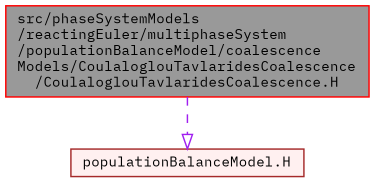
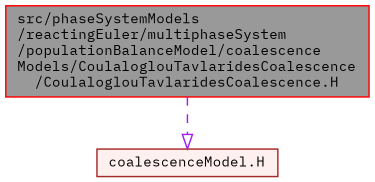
node "populationBalanceModel.H": label "populationBalanceModel.H" -> "coalescenceModel.H"
